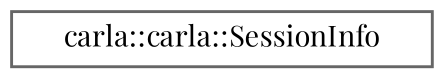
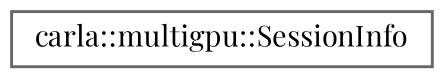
node "carla::carla::SessionInfo": label "carla::carla::SessionInfo" -> "carla::multigpu::SessionInfo"
